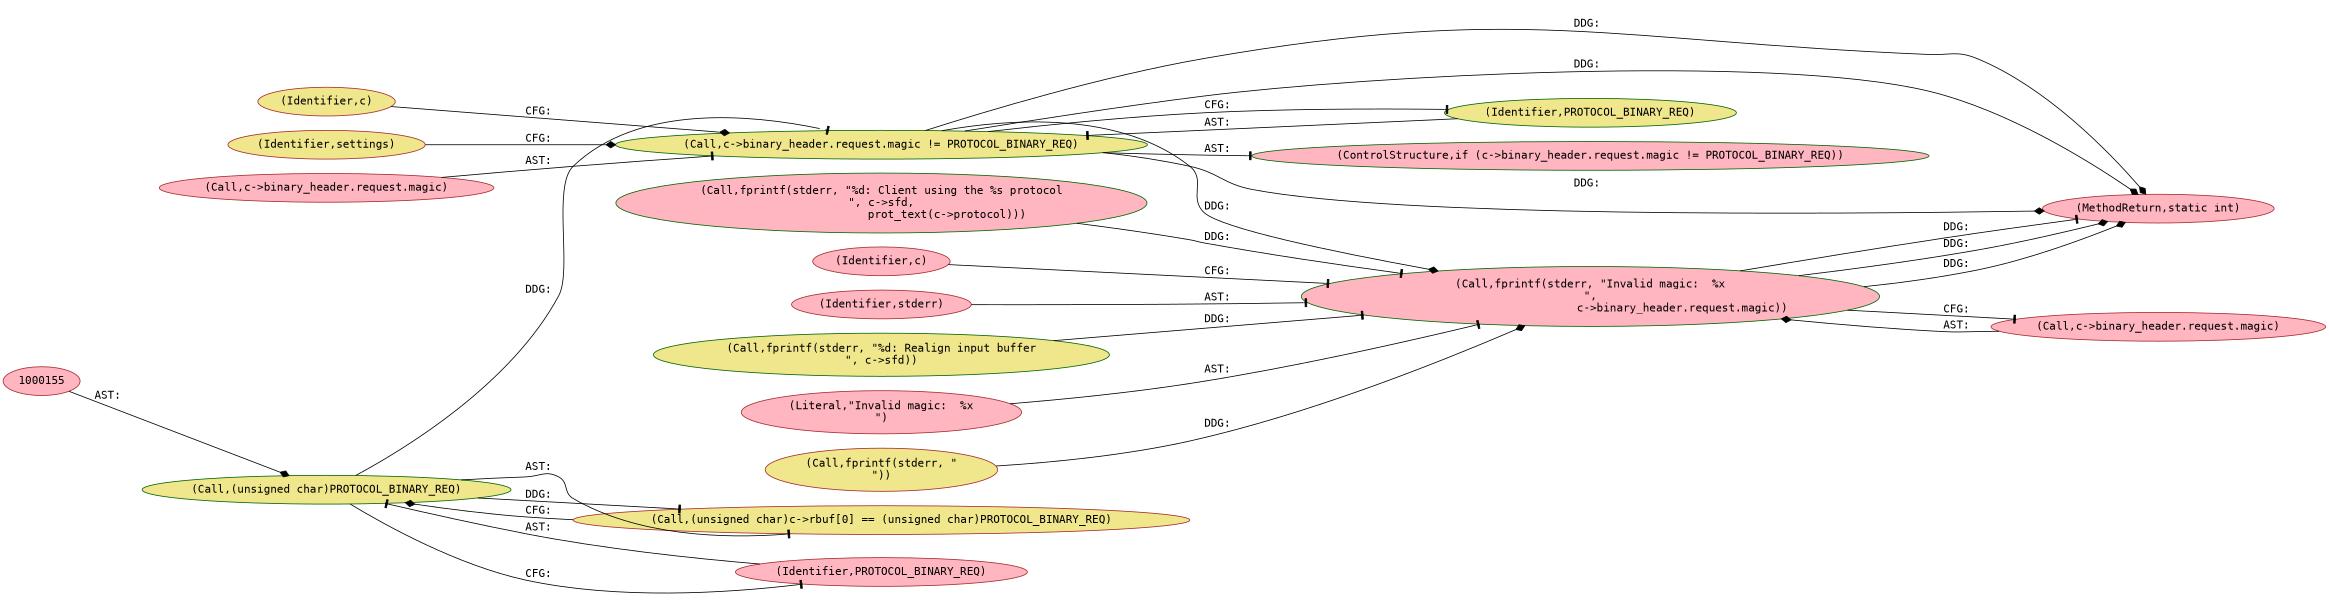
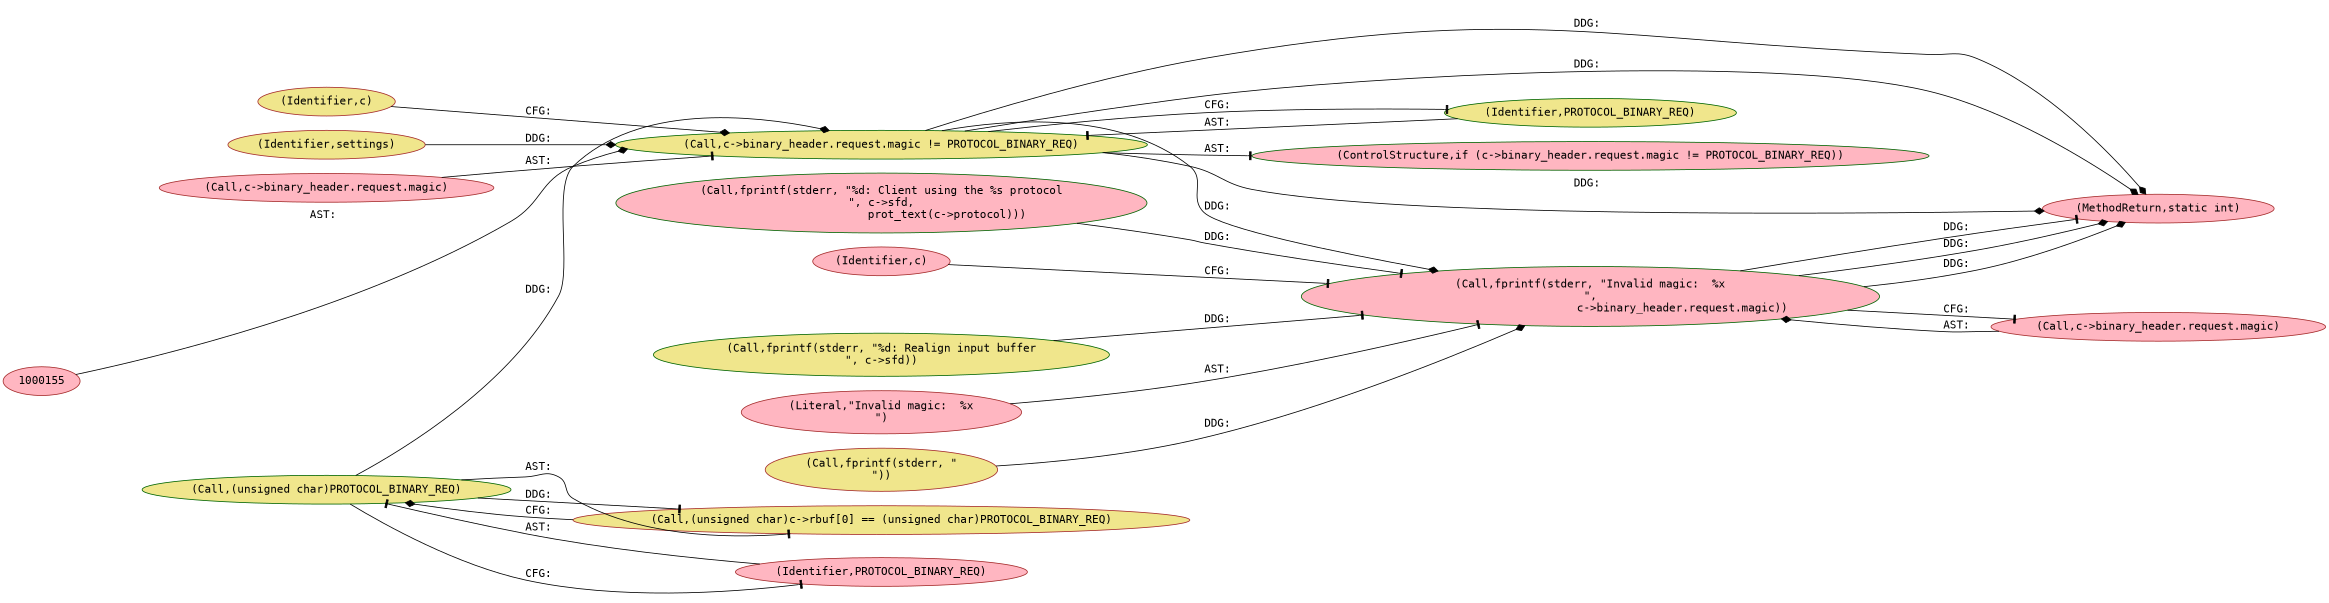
edge "(Identifier,settings)" -> "(Call,c->binary_header.request.magic != PROTOCOL_BINARY_REQ)": label "CFG: " -> "DDG: "
edge "(Call,(unsigned char)PROTOCOL_BINARY_REQ)" -> "(Call,c->binary_header.request.magic != PROTOCOL_BINARY_REQ)": arrowhead tee -> diamond
node "(Identifier,stderr)": removed
edge "1000155" -> "(Call,(unsigned char)PROTOCOL_BINARY_REQ)": now "1000155" -> "(Call,c->binary_header.request.magic != PROTOCOL_BINARY_REQ)"
